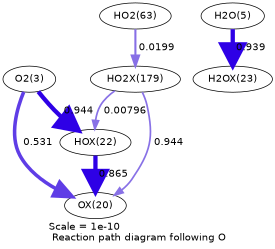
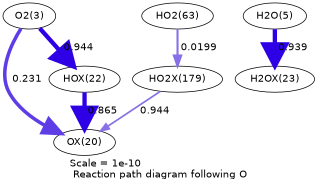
edge "HO2X(179)" -> "HOX(22)": removed, label "0.00796"
edge "O2(3)" -> "OX(20)": label " 0.531" -> " 0.231"
